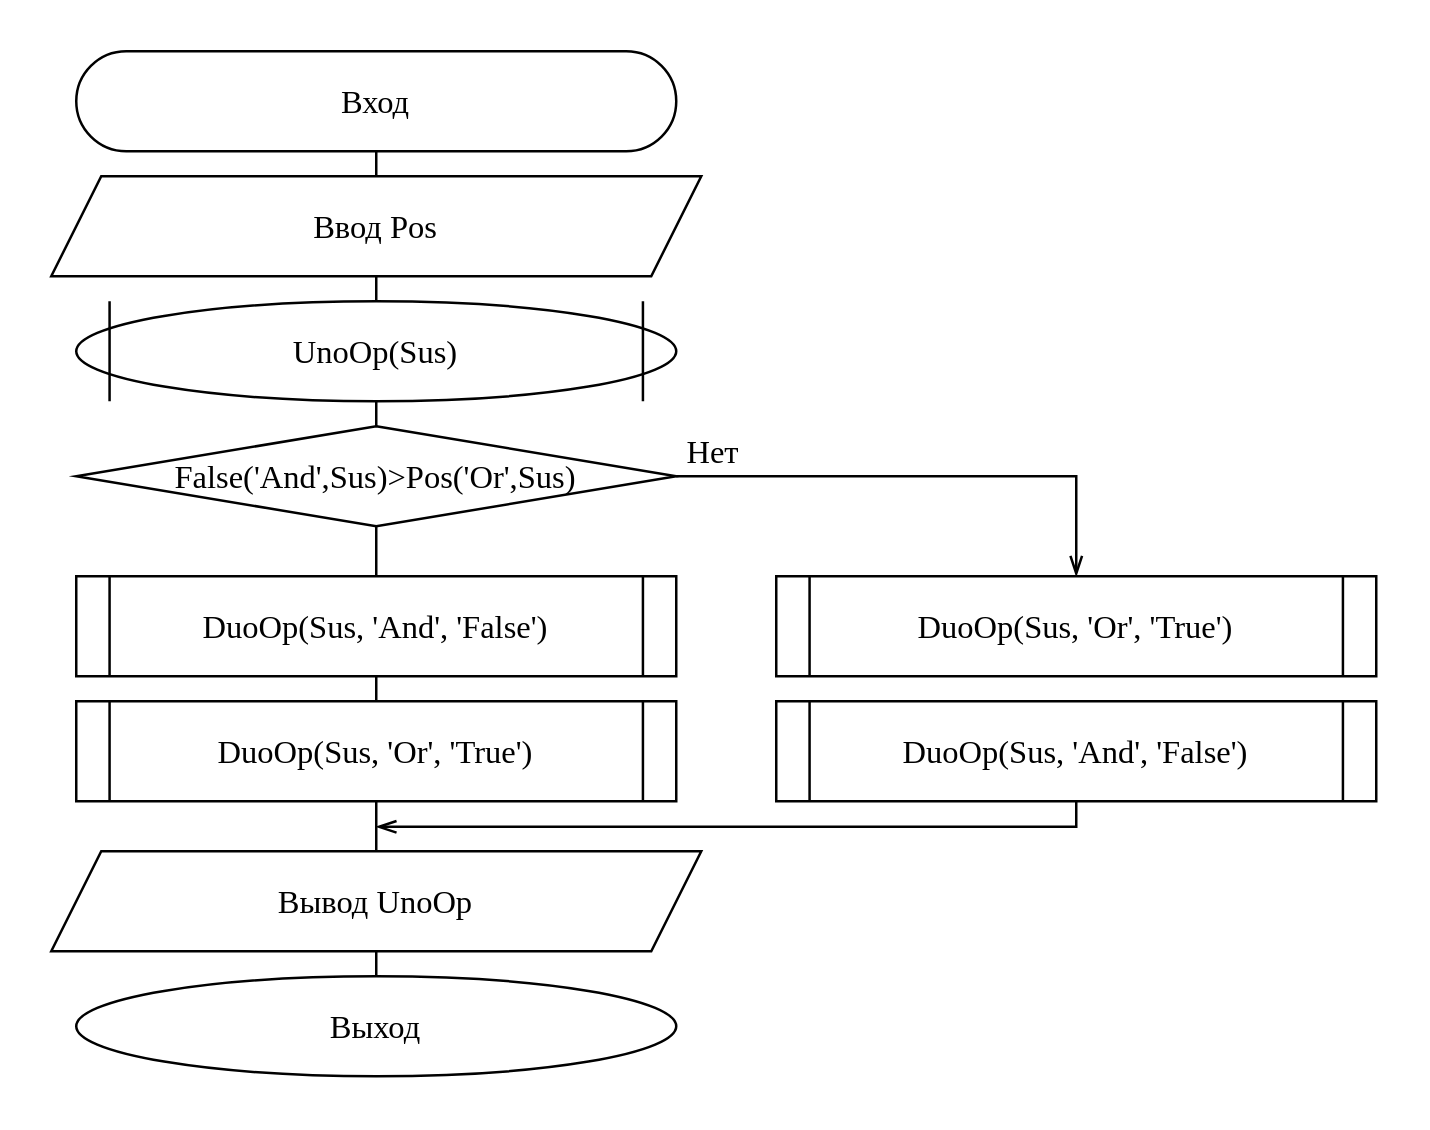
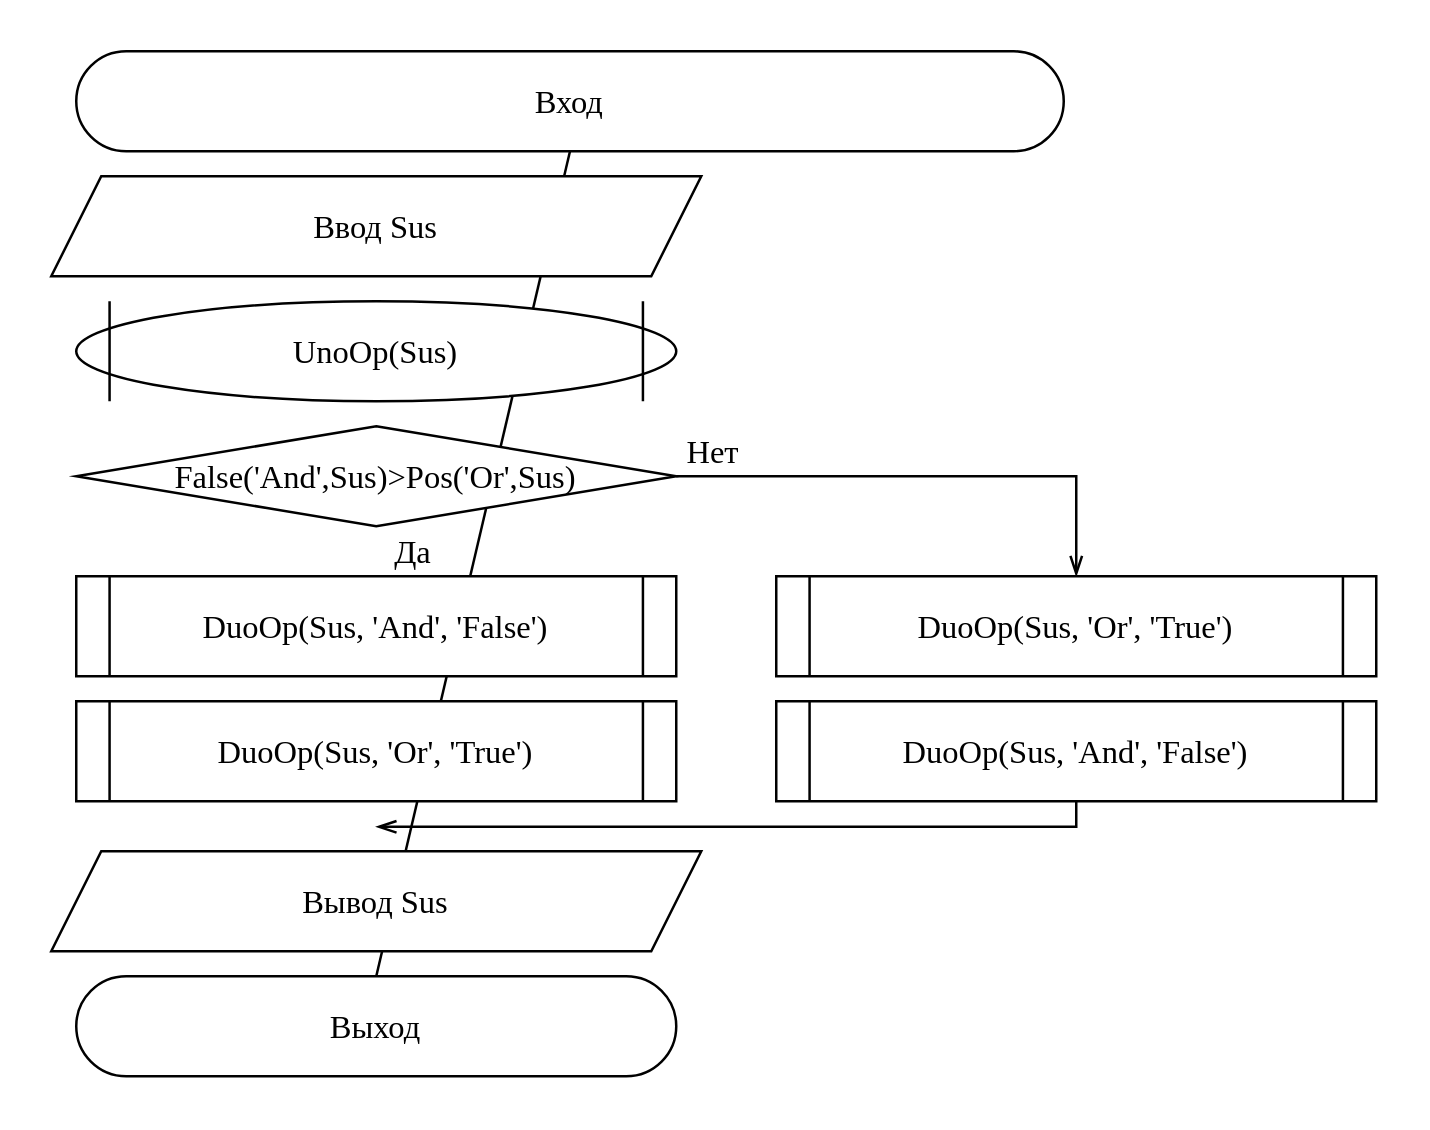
node "Вход": size 600x100 -> 988x100
node "Ввод Pos": label "Ввод Pos" -> "Ввод Sus"
node "Да": added
node "Вывод UnoOp": label "Вывод UnoOp" -> "Вывод Sus"
node "Выход": shape ellipse -> rounded rectangle
